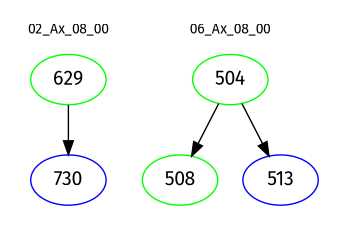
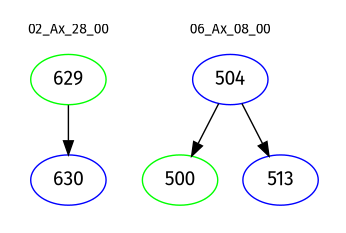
cluster "02_Ax_08_00": label "02_Ax_08_00" -> "02_Ax_28_00"
node "504": color green -> blue
node "730": label "730" -> "630"
node "508": label "508" -> "500"
